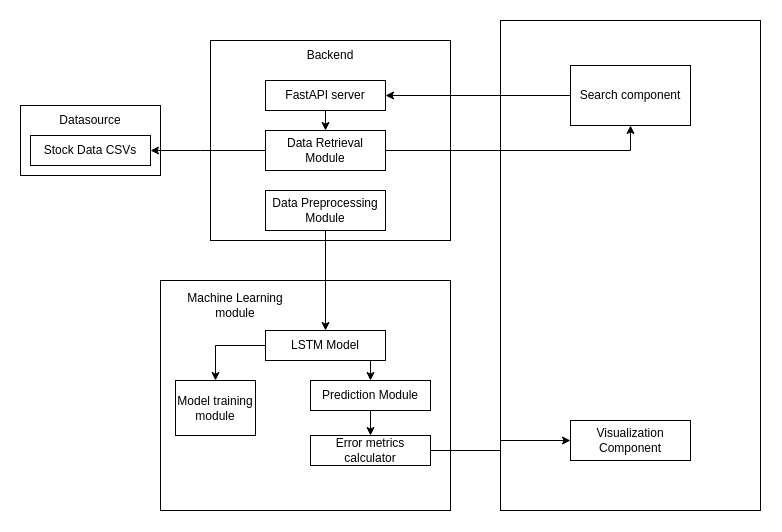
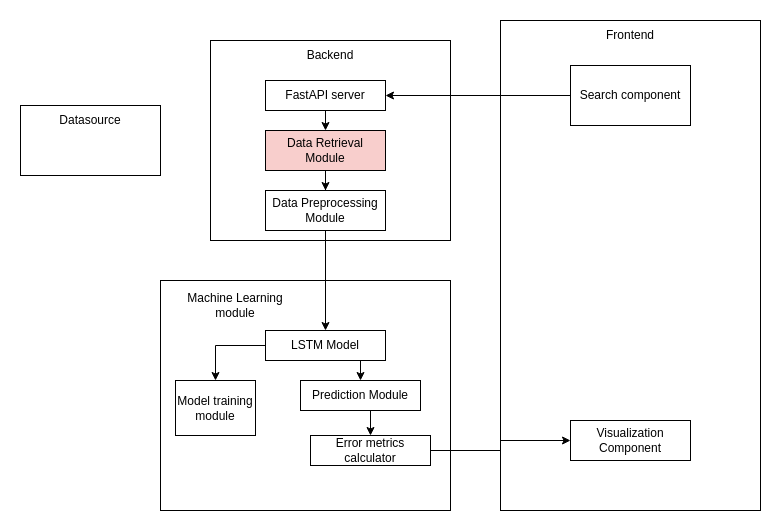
node "Frontend": added
node "Stock Data CSVs": removed
edge "Data Retrieval Module" -> "Stock Data CSVs": removed
node "Data Retrieval Module": fillcolor #ffffff -> #f8cecc
edge "Data Retrieval Module" -> "Search component": now "Data Retrieval Module" -> "Data Preprocessing Module"
node "Prediction Module": moved (371, 396) -> (361, 396)
